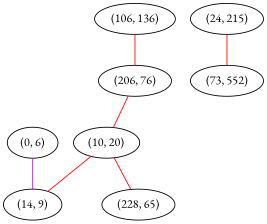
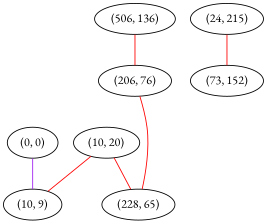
node "(106, 136)": label "(106, 136)" -> "(506, 136)"
node "(73, 552)": label "(73, 552)" -> "(73, 152)"
edge "(206, 76)" -- "(10, 20)": now "(206, 76)" -- "(228, 65)"
node "(0, 6)": label "(0, 6)" -> "(0, 0)"
node "(14, 9)": label "(14, 9)" -> "(10, 9)"
